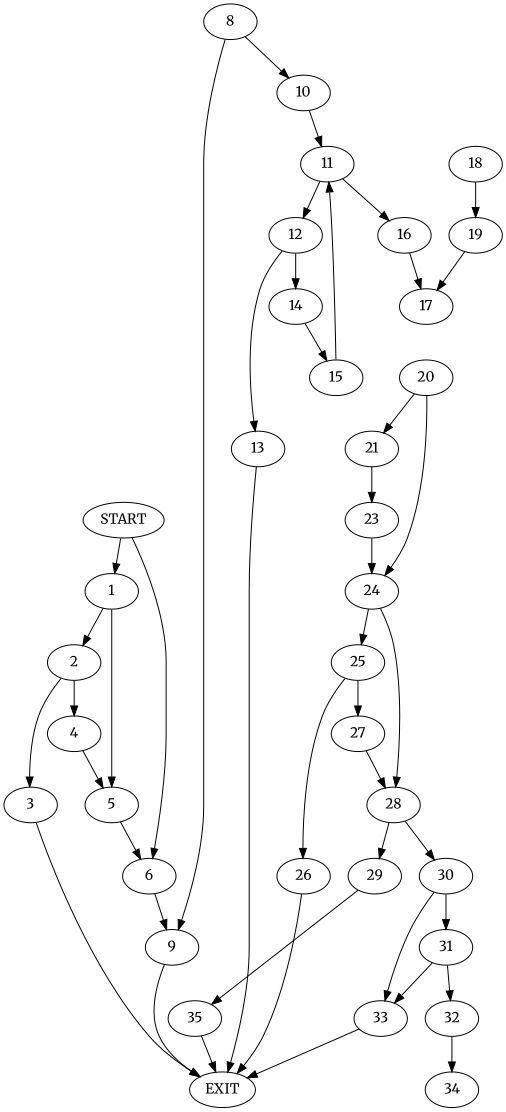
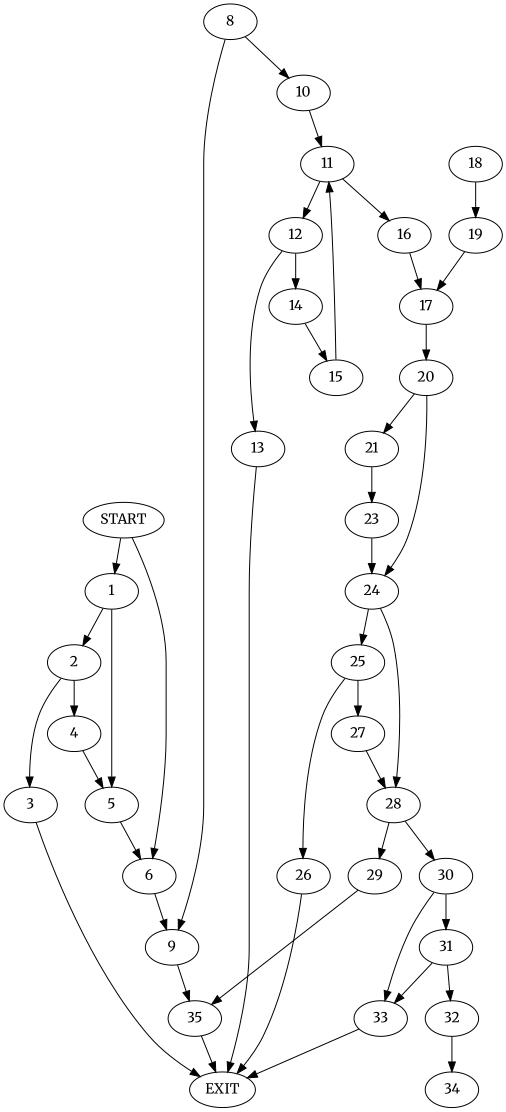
edge "17" -> "20": added
edge "9" -> "EXIT": now "9" -> "35"
